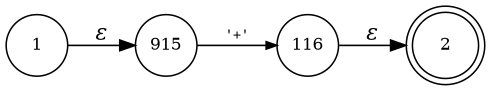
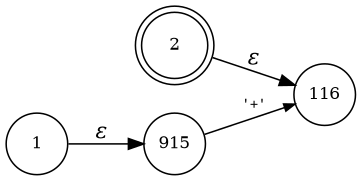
edge "116" -> "2": reversed
